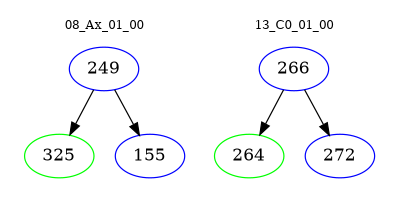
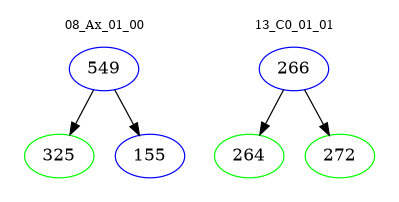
cluster "13_C0_01_00": label "13_C0_01_00" -> "13_C0_01_01"
node "249": label "249" -> "549"
node "272": color blue -> green
